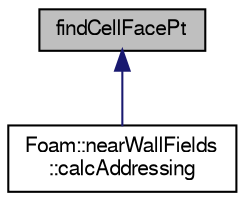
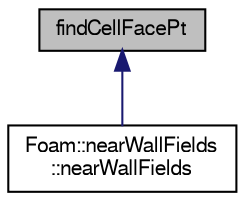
node "Foam::nearWallFields ::calcAddressing": label "Foam::nearWallFields ::calcAddressing" -> "Foam::nearWallFields ::nearWallFields"
